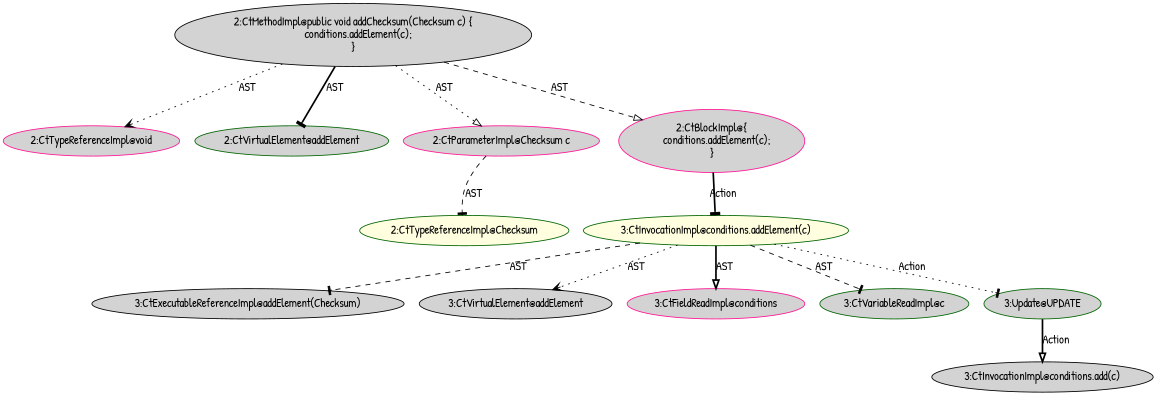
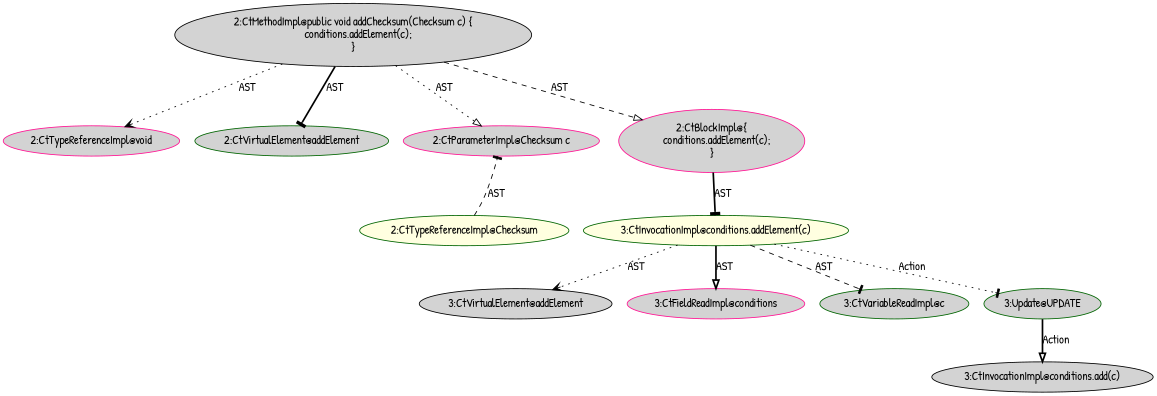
edge "2:CtParameterImpl@Checksum c" -> "2:CtTypeReferenceImpl@Checksum": reversed
edge "2:CtBlockImpl@{ conditions.addElement(c); }" -> "3:CtInvocationImpl@conditions.addElement(c)": label "Action" -> "AST"
node "3:CtExecutableReferenceImpl@addElement(Checksum)": removed
